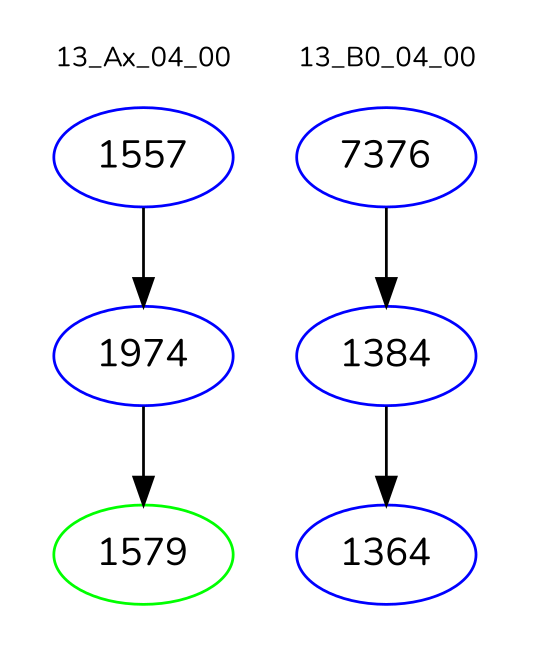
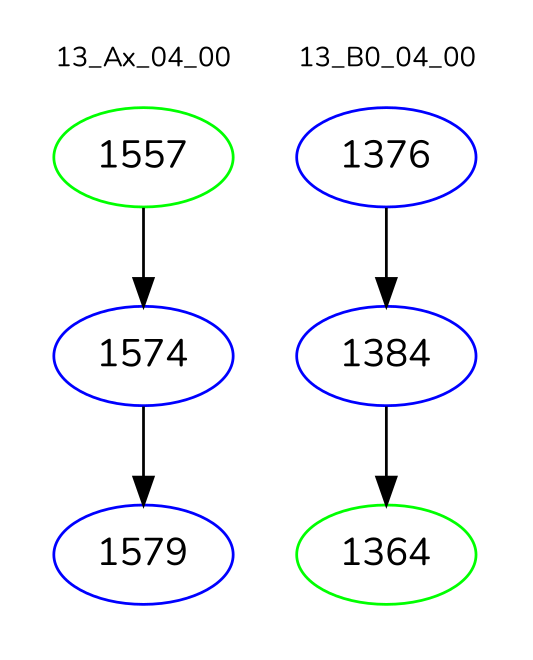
node "1557": color blue -> green
node "7376": label "7376" -> "1376"
node "1974": label "1974" -> "1574"
node "1579": color green -> blue
node "1364": color blue -> green
